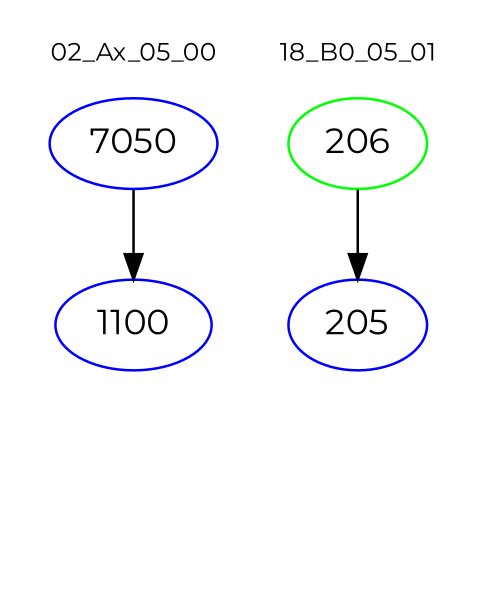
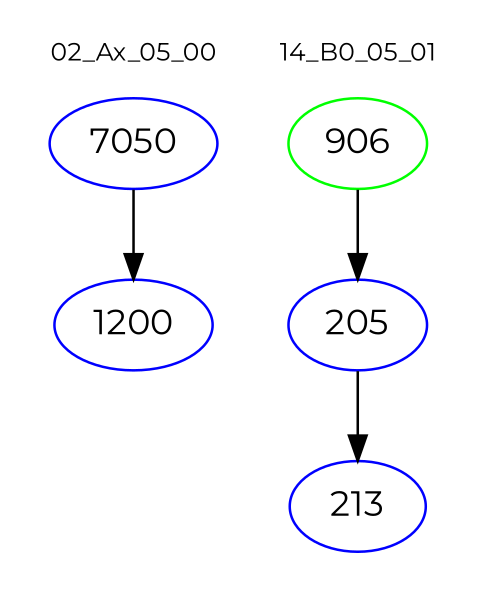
cluster "18_B0_05_01": label "18_B0_05_01" -> "14_B0_05_01"
node "206": label "206" -> "906"
node "1100": label "1100" -> "1200"
node "213": added
